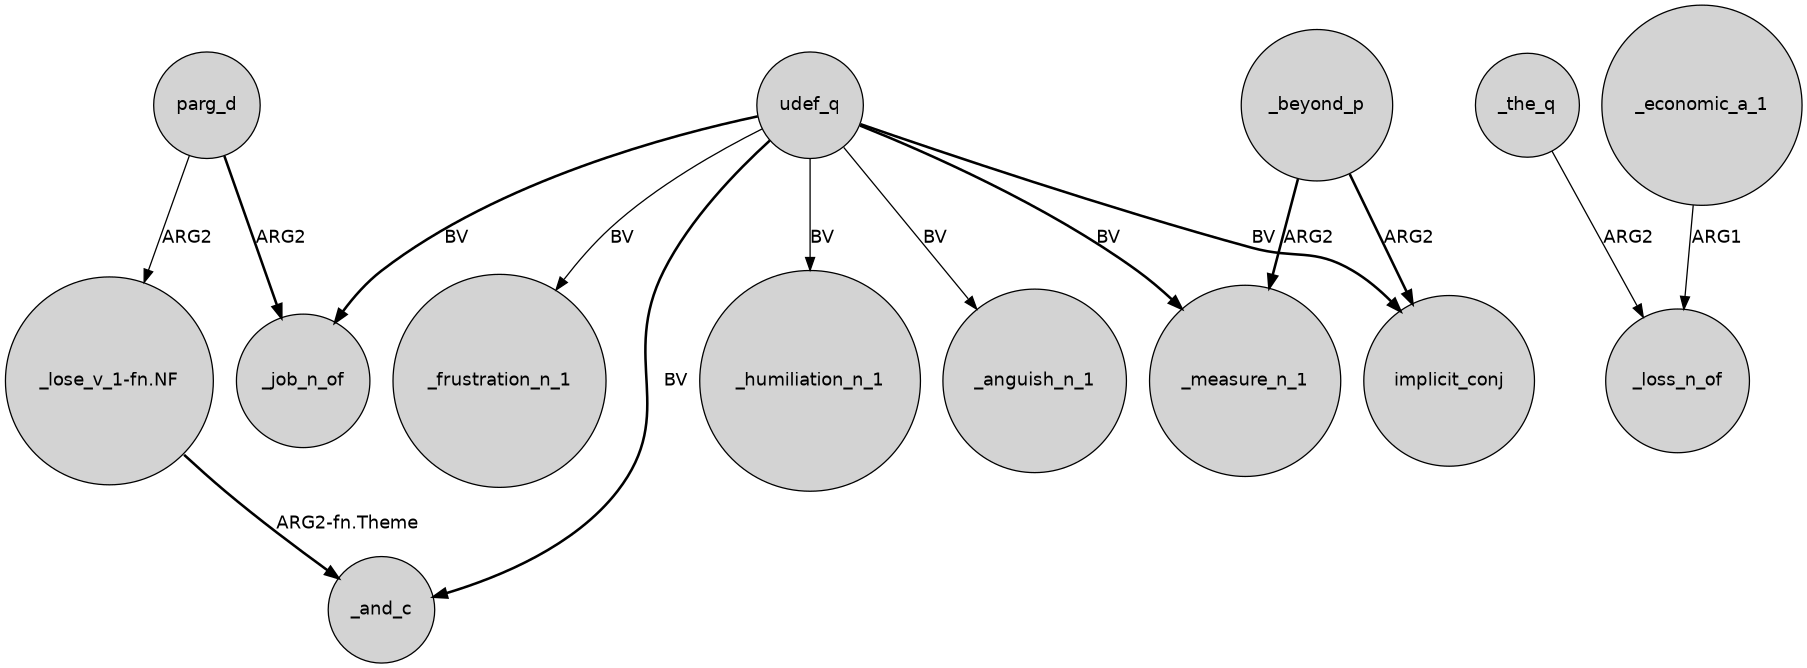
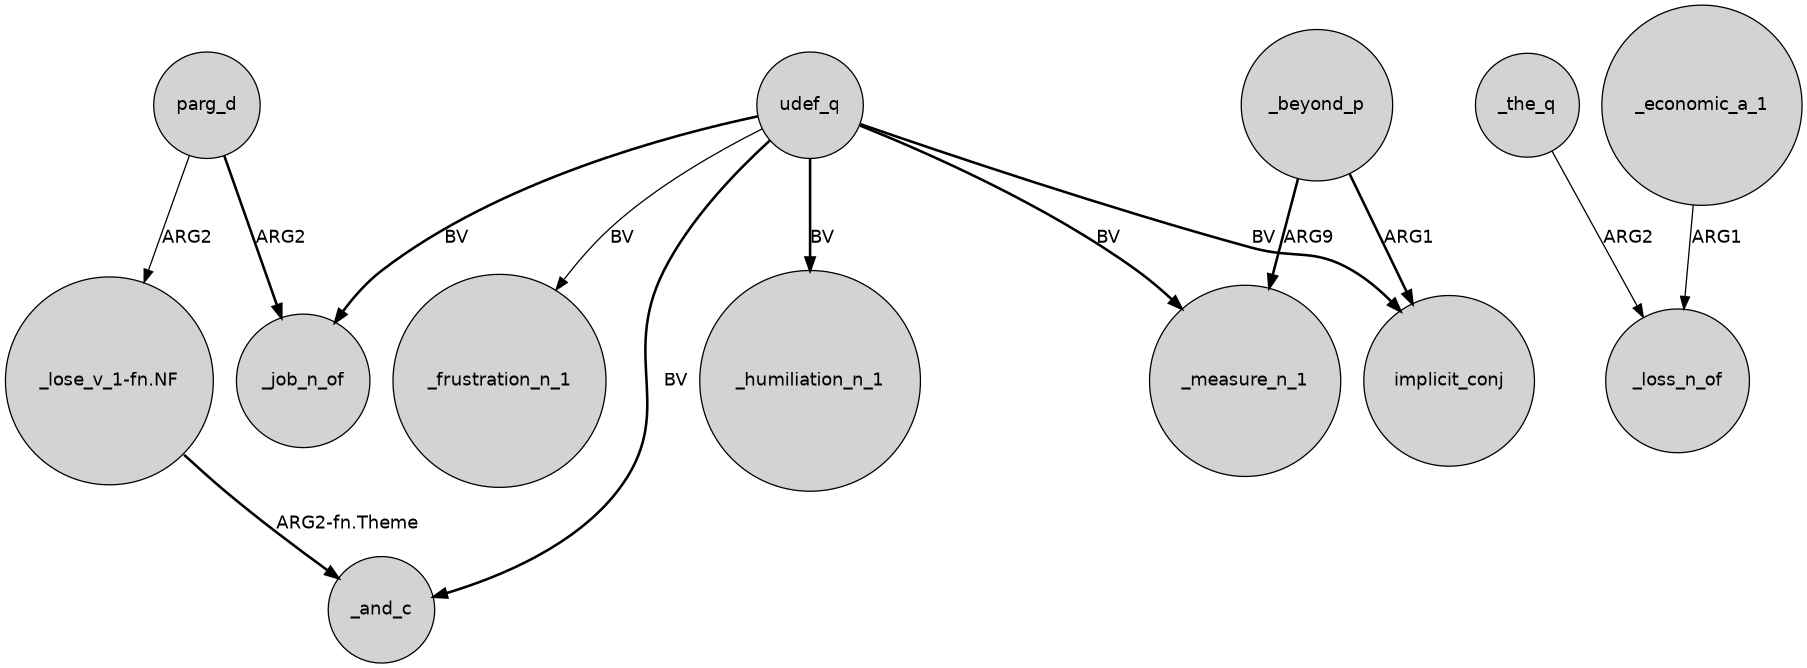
edge "udef_q" -> "_humiliation_n_1": style solid -> bold
edge "_beyond_p" -> "_measure_n_1": label "ARG2" -> "ARG9"
edge "_beyond_p" -> "implicit_conj": label "ARG2" -> "ARG1"
node "_anguish_n_1": removed
